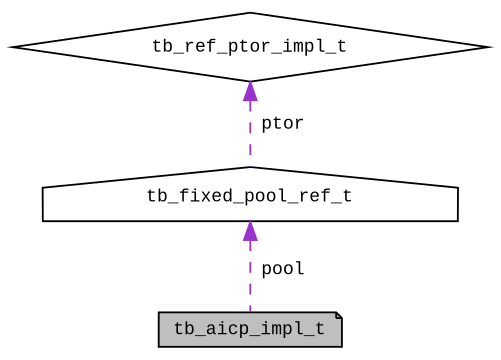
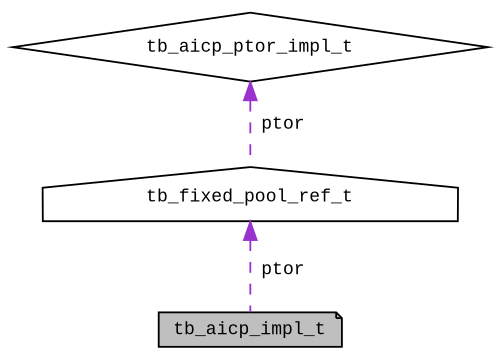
node "tb_ref_ptor_impl_t": label "tb_ref_ptor_impl_t" -> "tb_aicp_ptor_impl_t"
edge "tb_aicp_impl_t" -> "tb_fixed_pool_ref_t": label " pool" -> " ptor"
